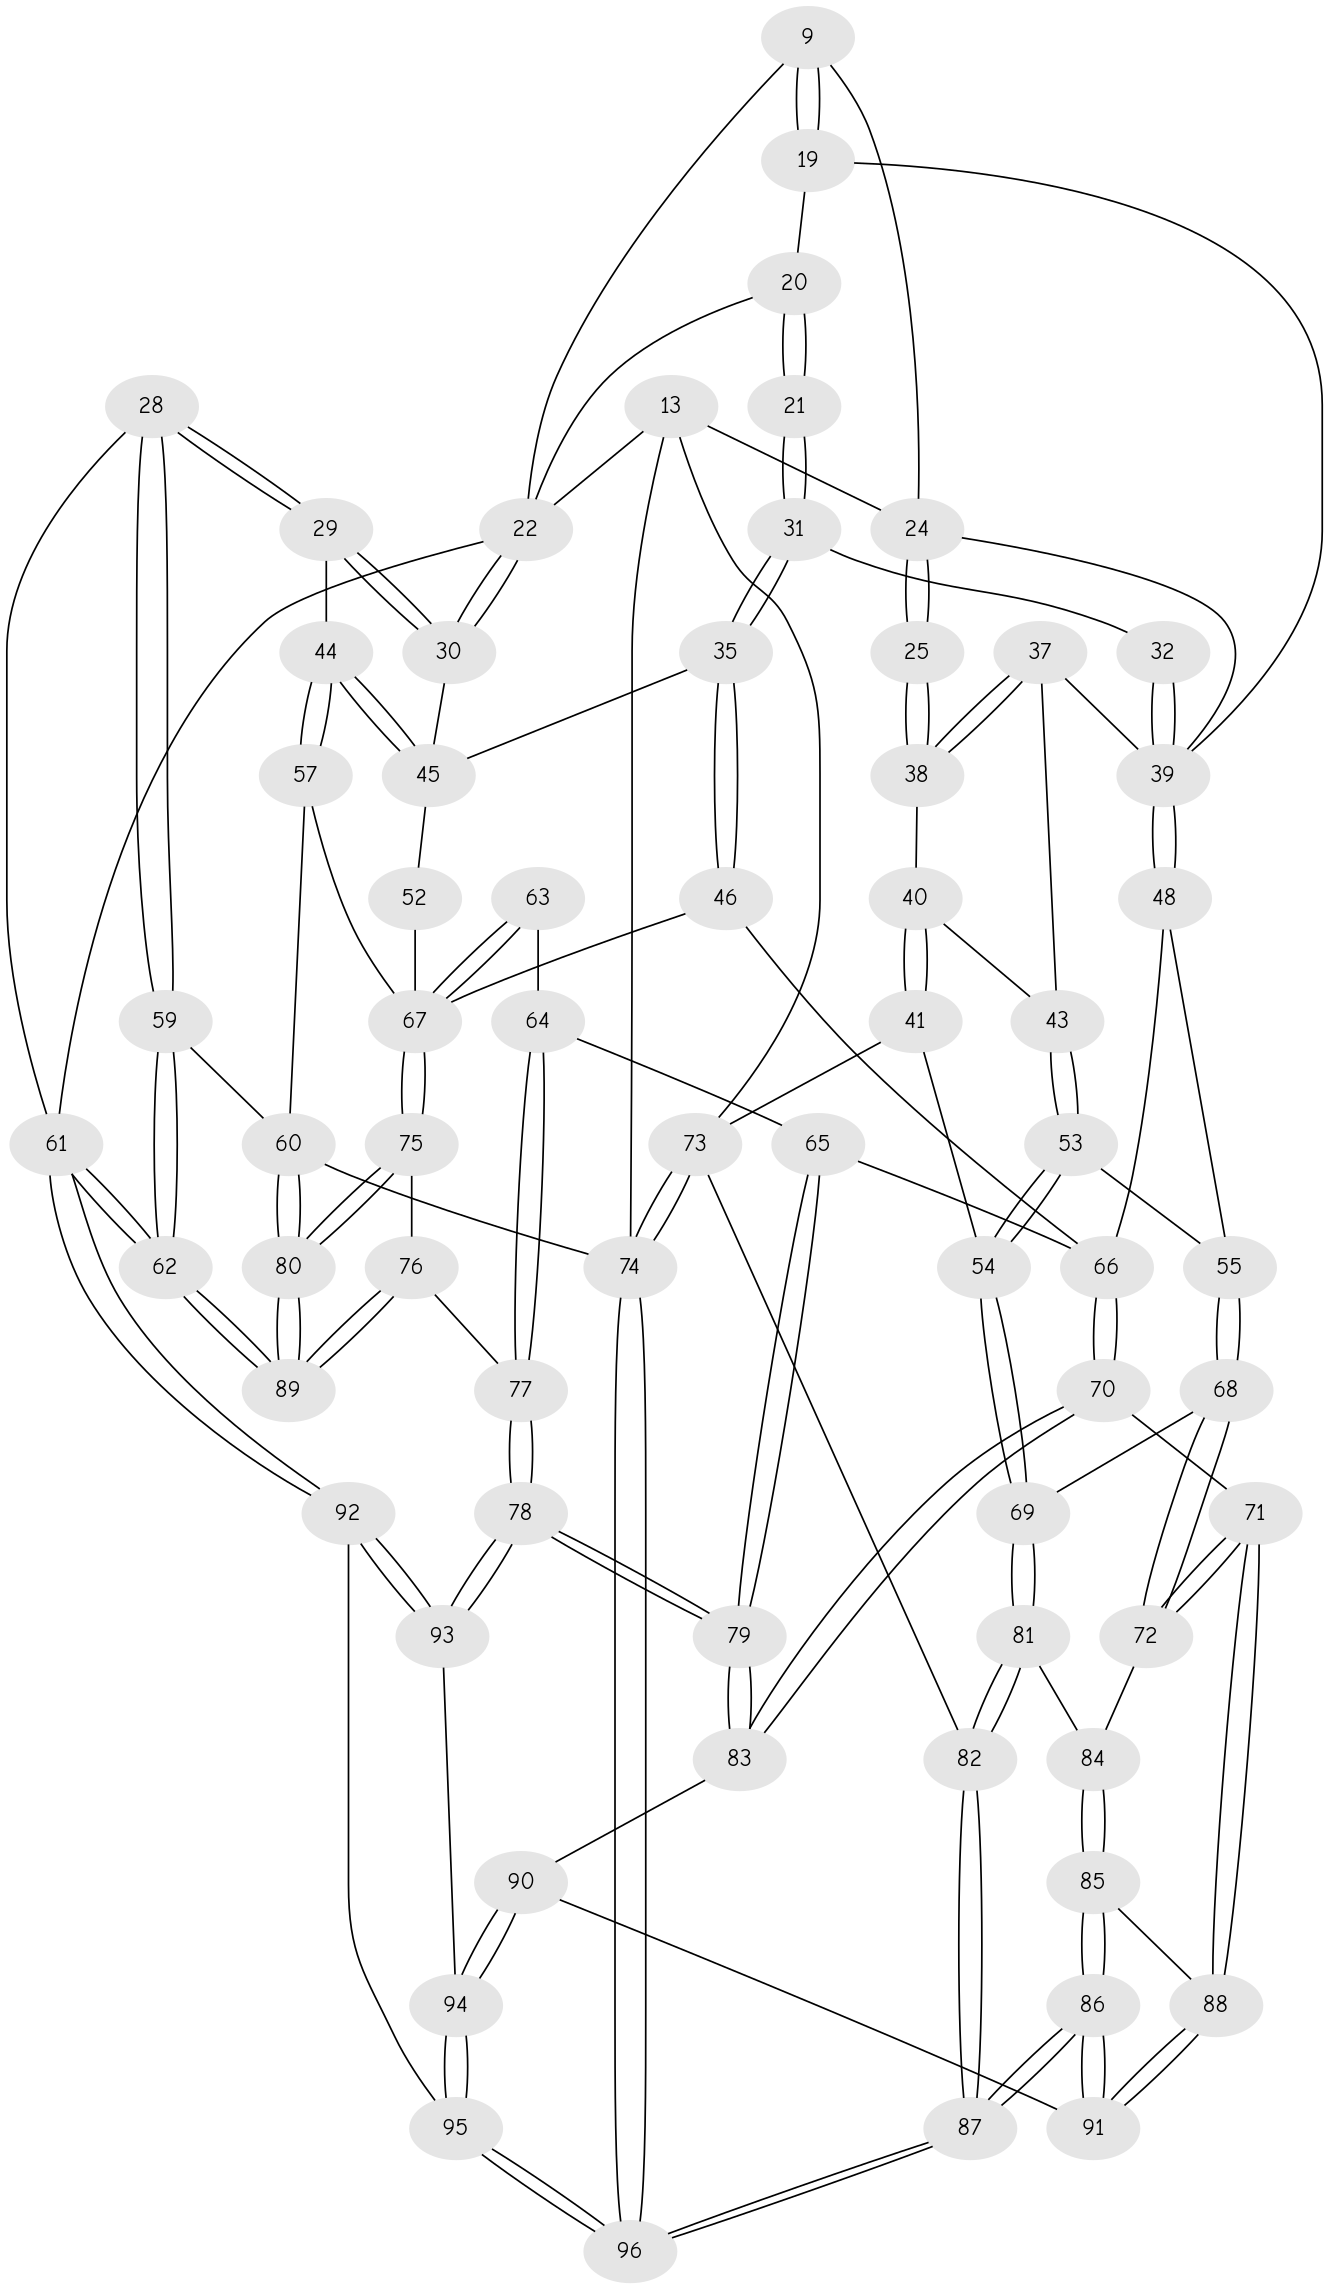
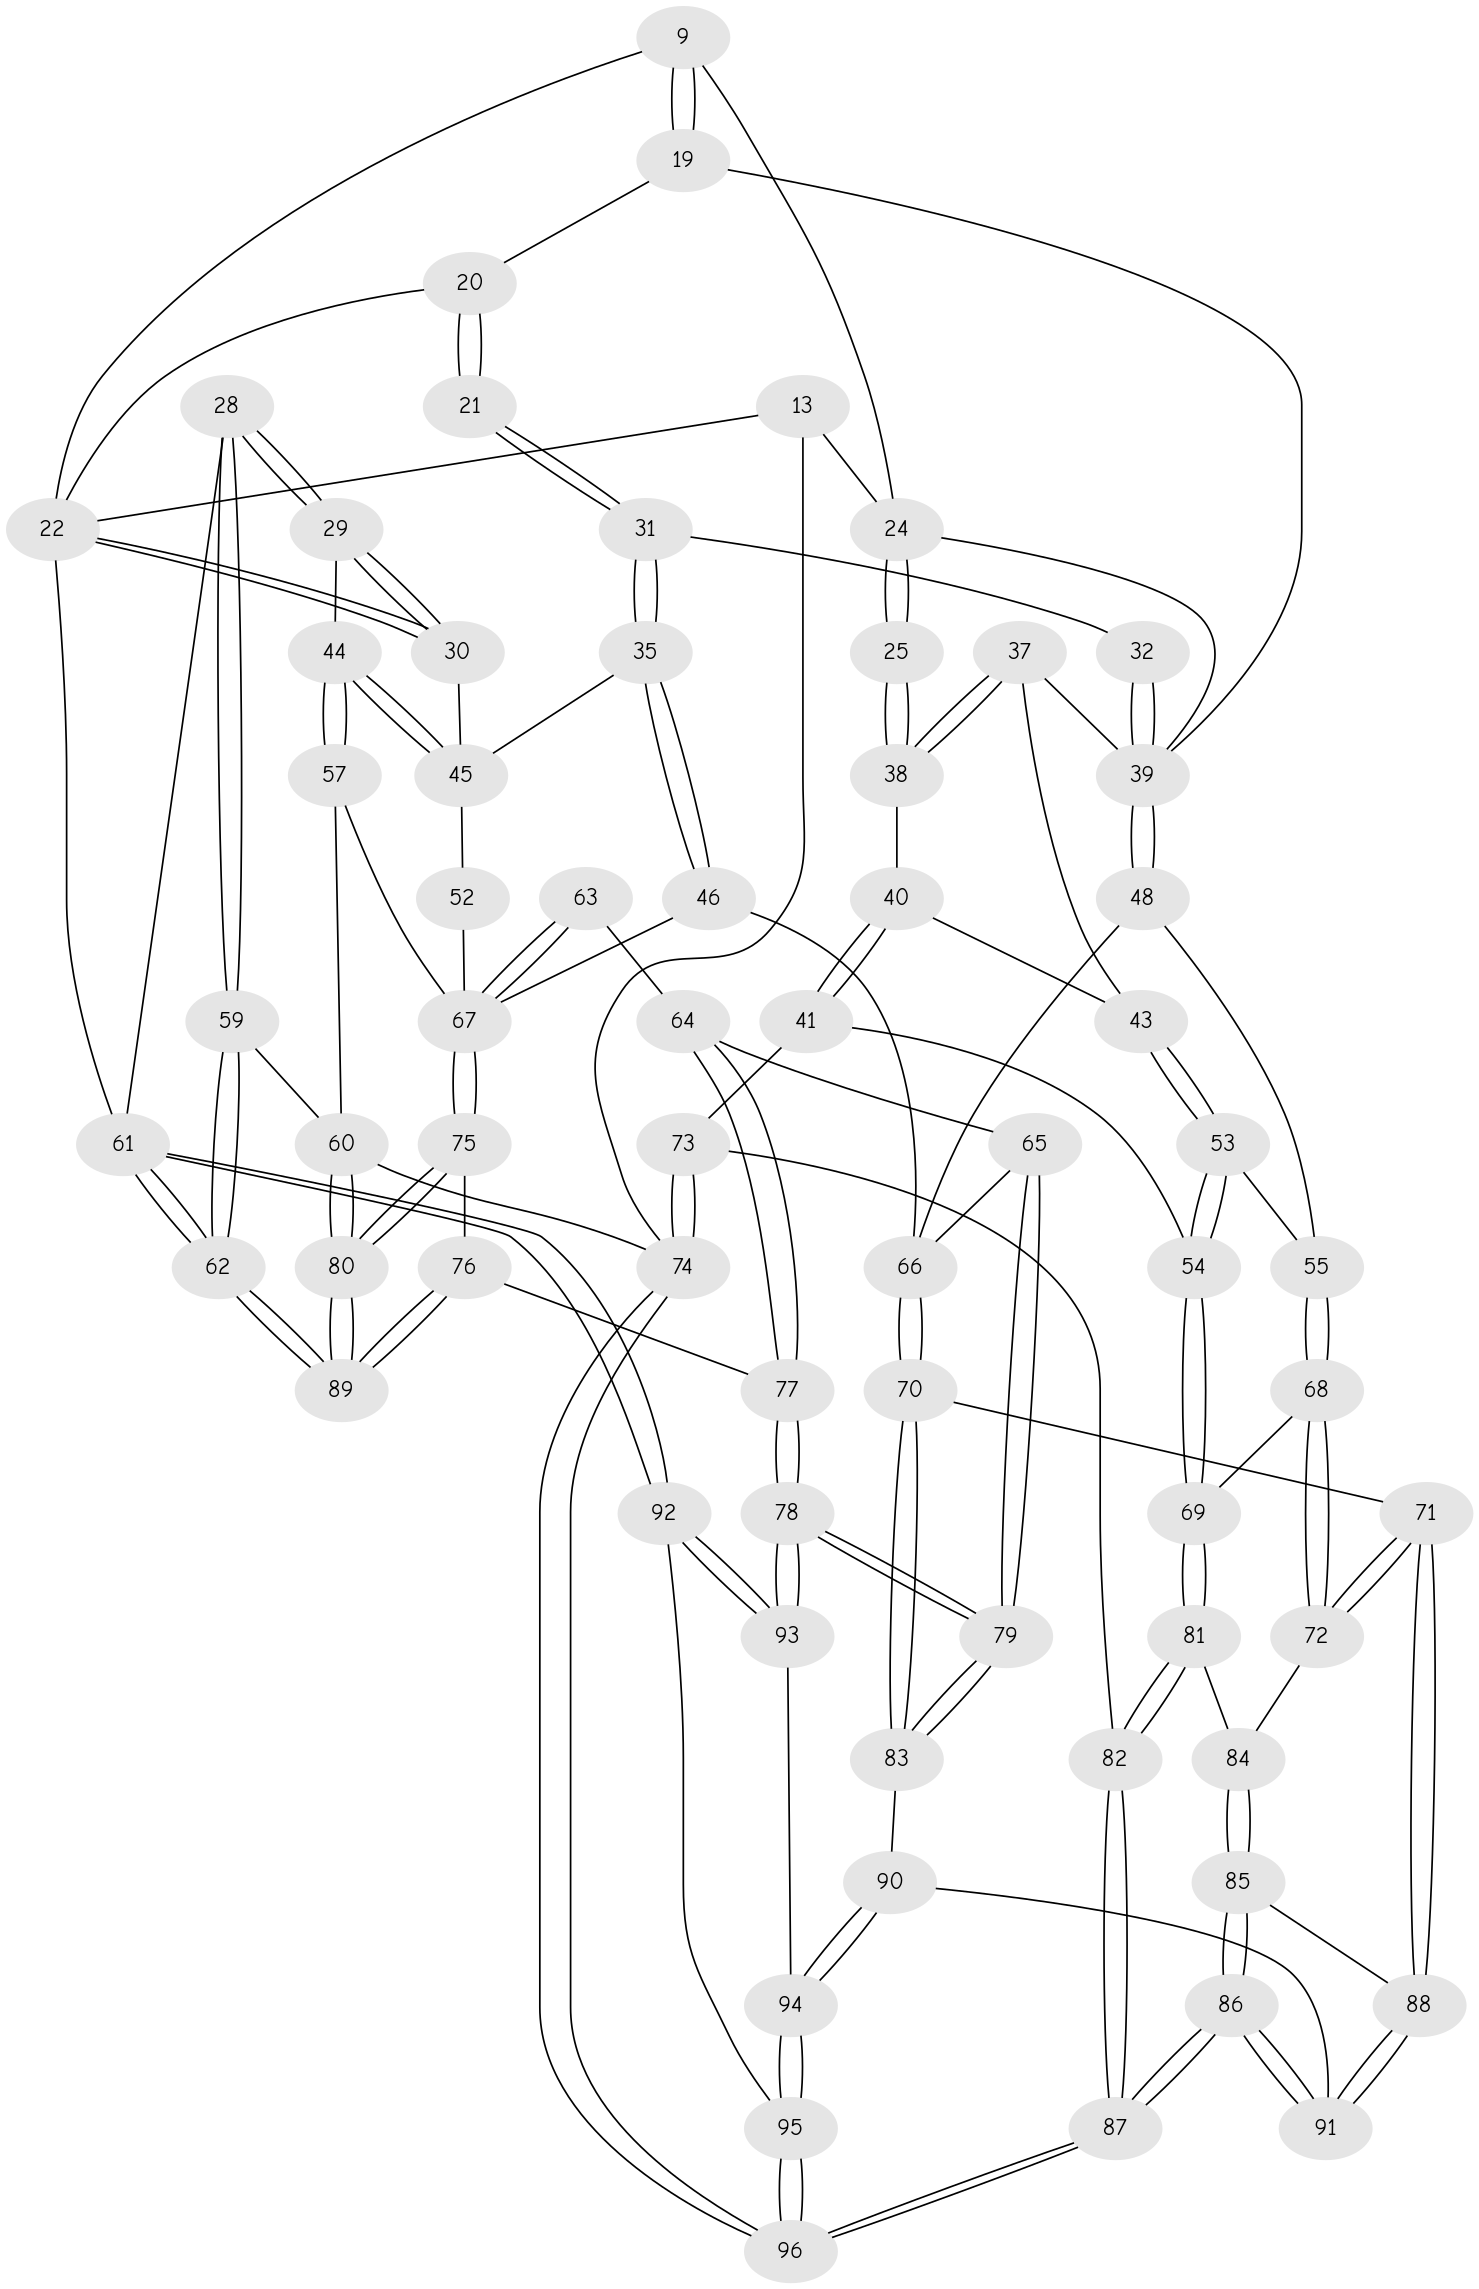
edge "13" -- "73": removed
